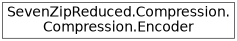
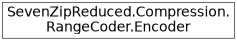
node "SevenZipReduced.Compression. Compression.Encoder": label "SevenZipReduced.Compression. Compression.Encoder" -> "SevenZipReduced.Compression. RangeCoder.Encoder"
